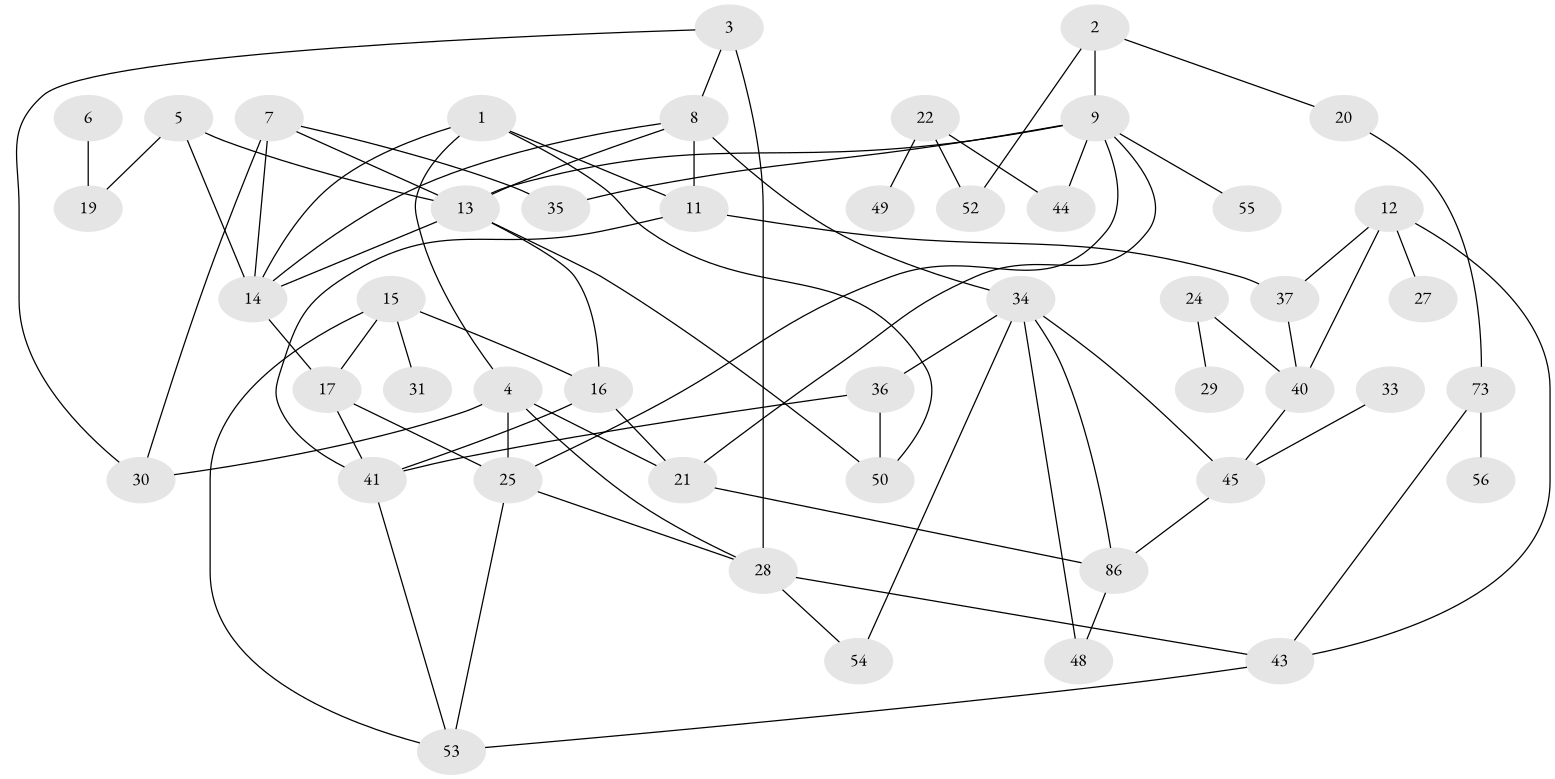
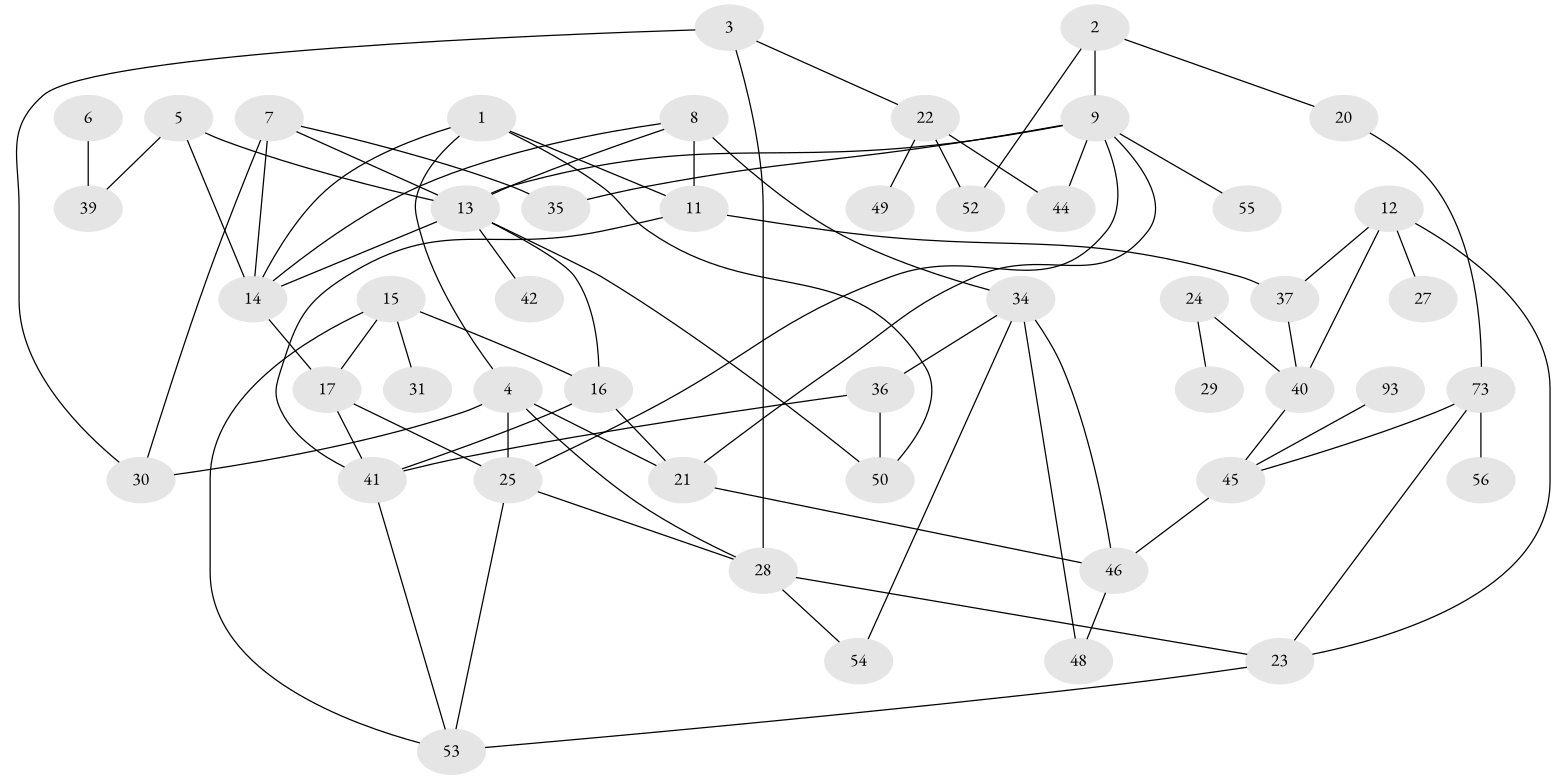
edge "3" -- "8": now "3" -- "22"
node "19": label "19" -> "39"
node "42": added
edge "34" -- "45": now "73" -- "45"
node "33": label "33" -> "93"
node "86": label "86" -> "46"
node "43": label "43" -> "23"
